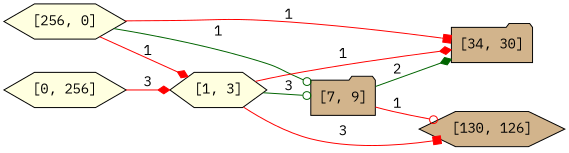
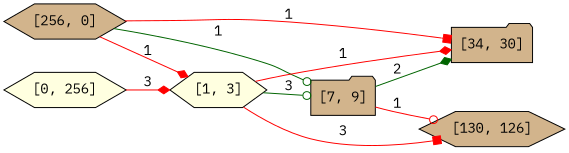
node "[256, 0]": fillcolor lightyellow -> tan
